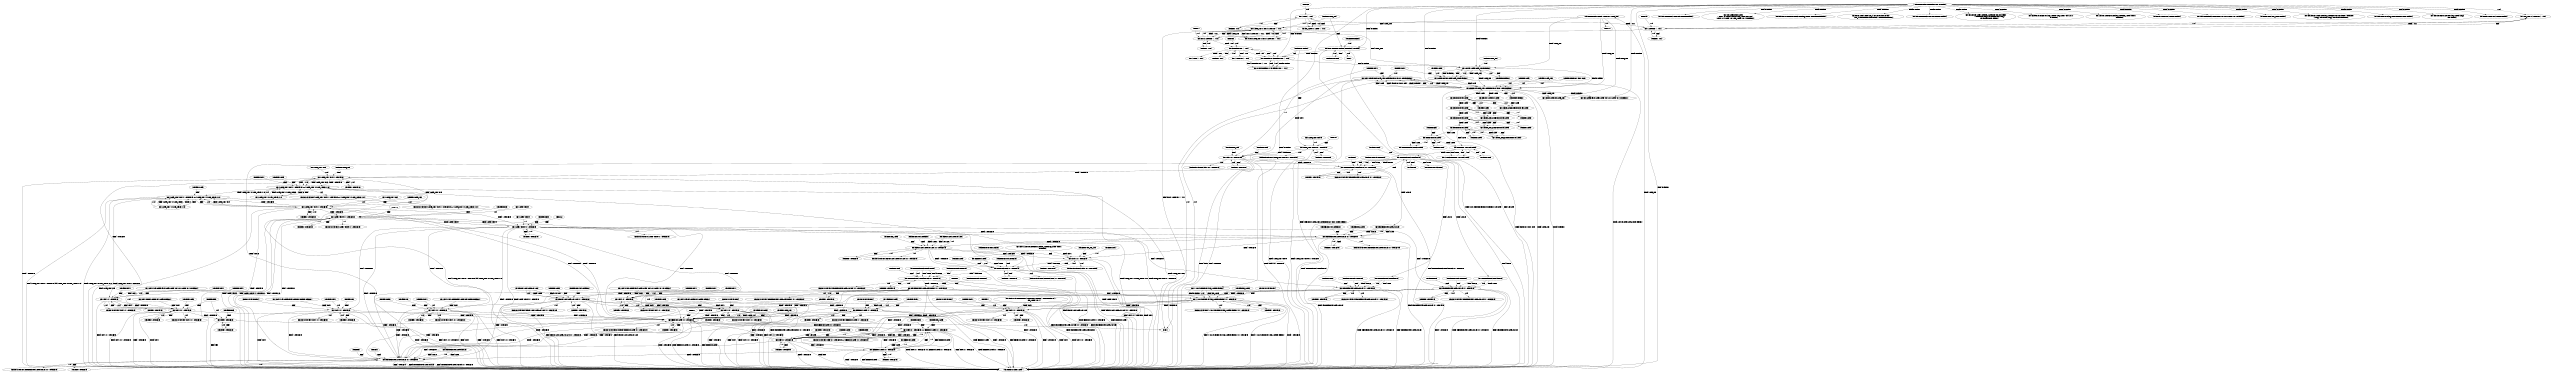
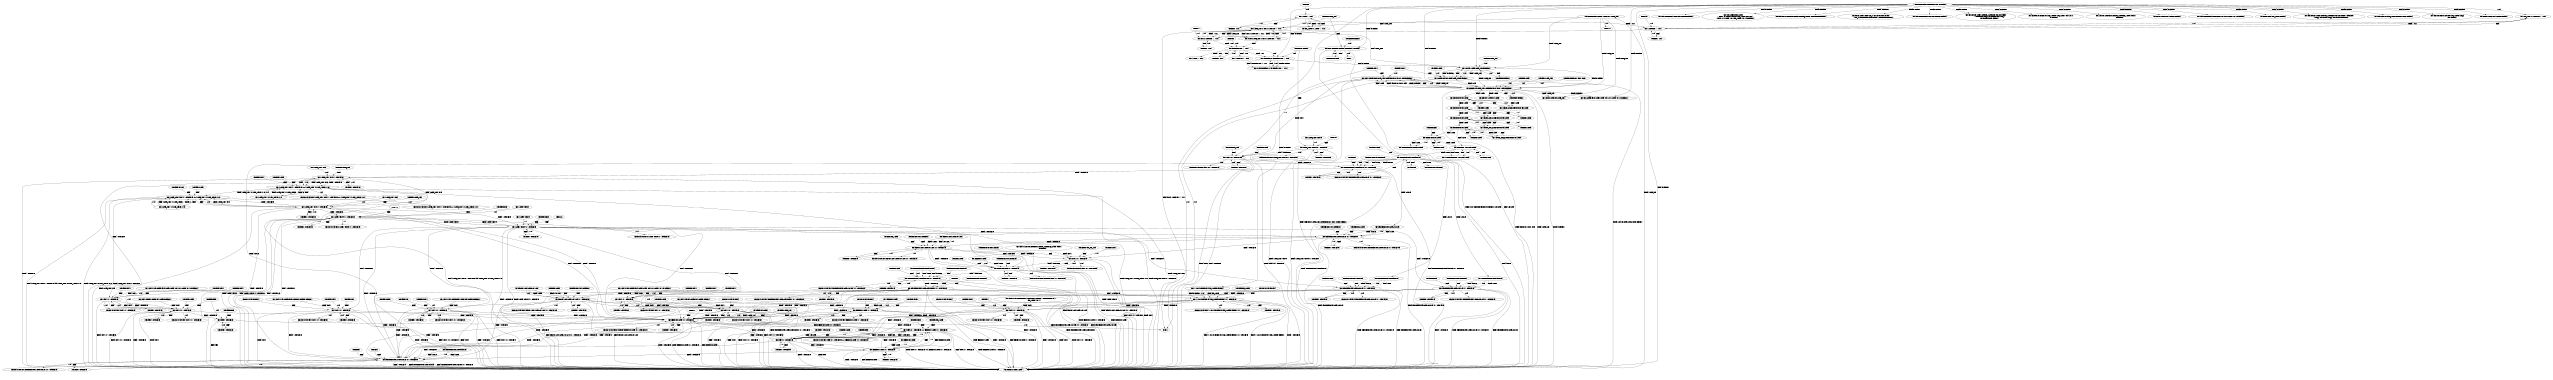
edge "(Call,exception != (ExceptionInfo *) NULL)" -> "(Call,(ExceptionInfo *) NULL)": now "(Call,assert(image_info != (const ImageInfo *) NULL))" -> "(Call,(ExceptionInfo *) NULL)"
edge "(Call,ThrowReaderException((exception),(message)))" -> "(Call,exception != (ExceptionInfo *) NULL)": removed, label "DDG: exception"
node "(Identifier,version)": added
